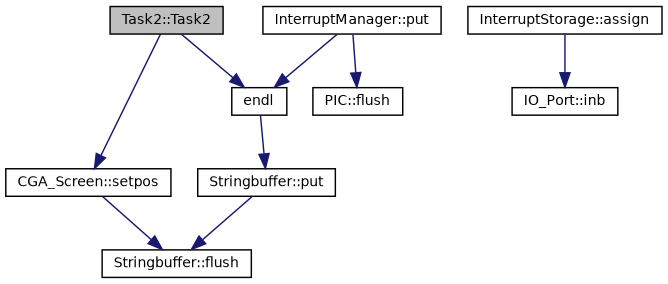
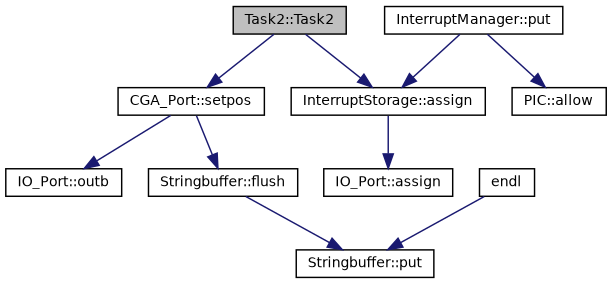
edge "Task2::Task2" -> "endl": now "Task2::Task2" -> "InterruptStorage::assign"
edge "InterruptManager::put" -> "endl": now "InterruptManager::put" -> "InterruptStorage::assign"
node "PIC::flush": label "PIC::flush" -> "PIC::allow"
node "IO_Port::inb": label "IO_Port::inb" -> "IO_Port::assign"
node "IO_Port::outb": added
node "CGA_Screen::setpos": label "CGA_Screen::setpos" -> "CGA_Port::setpos"
edge "Stringbuffer::put" -> "Stringbuffer::flush": reversed
